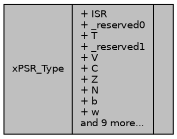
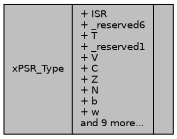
node "xPSR_Type": text "+ _reserved0" -> "+ _reserved6"
